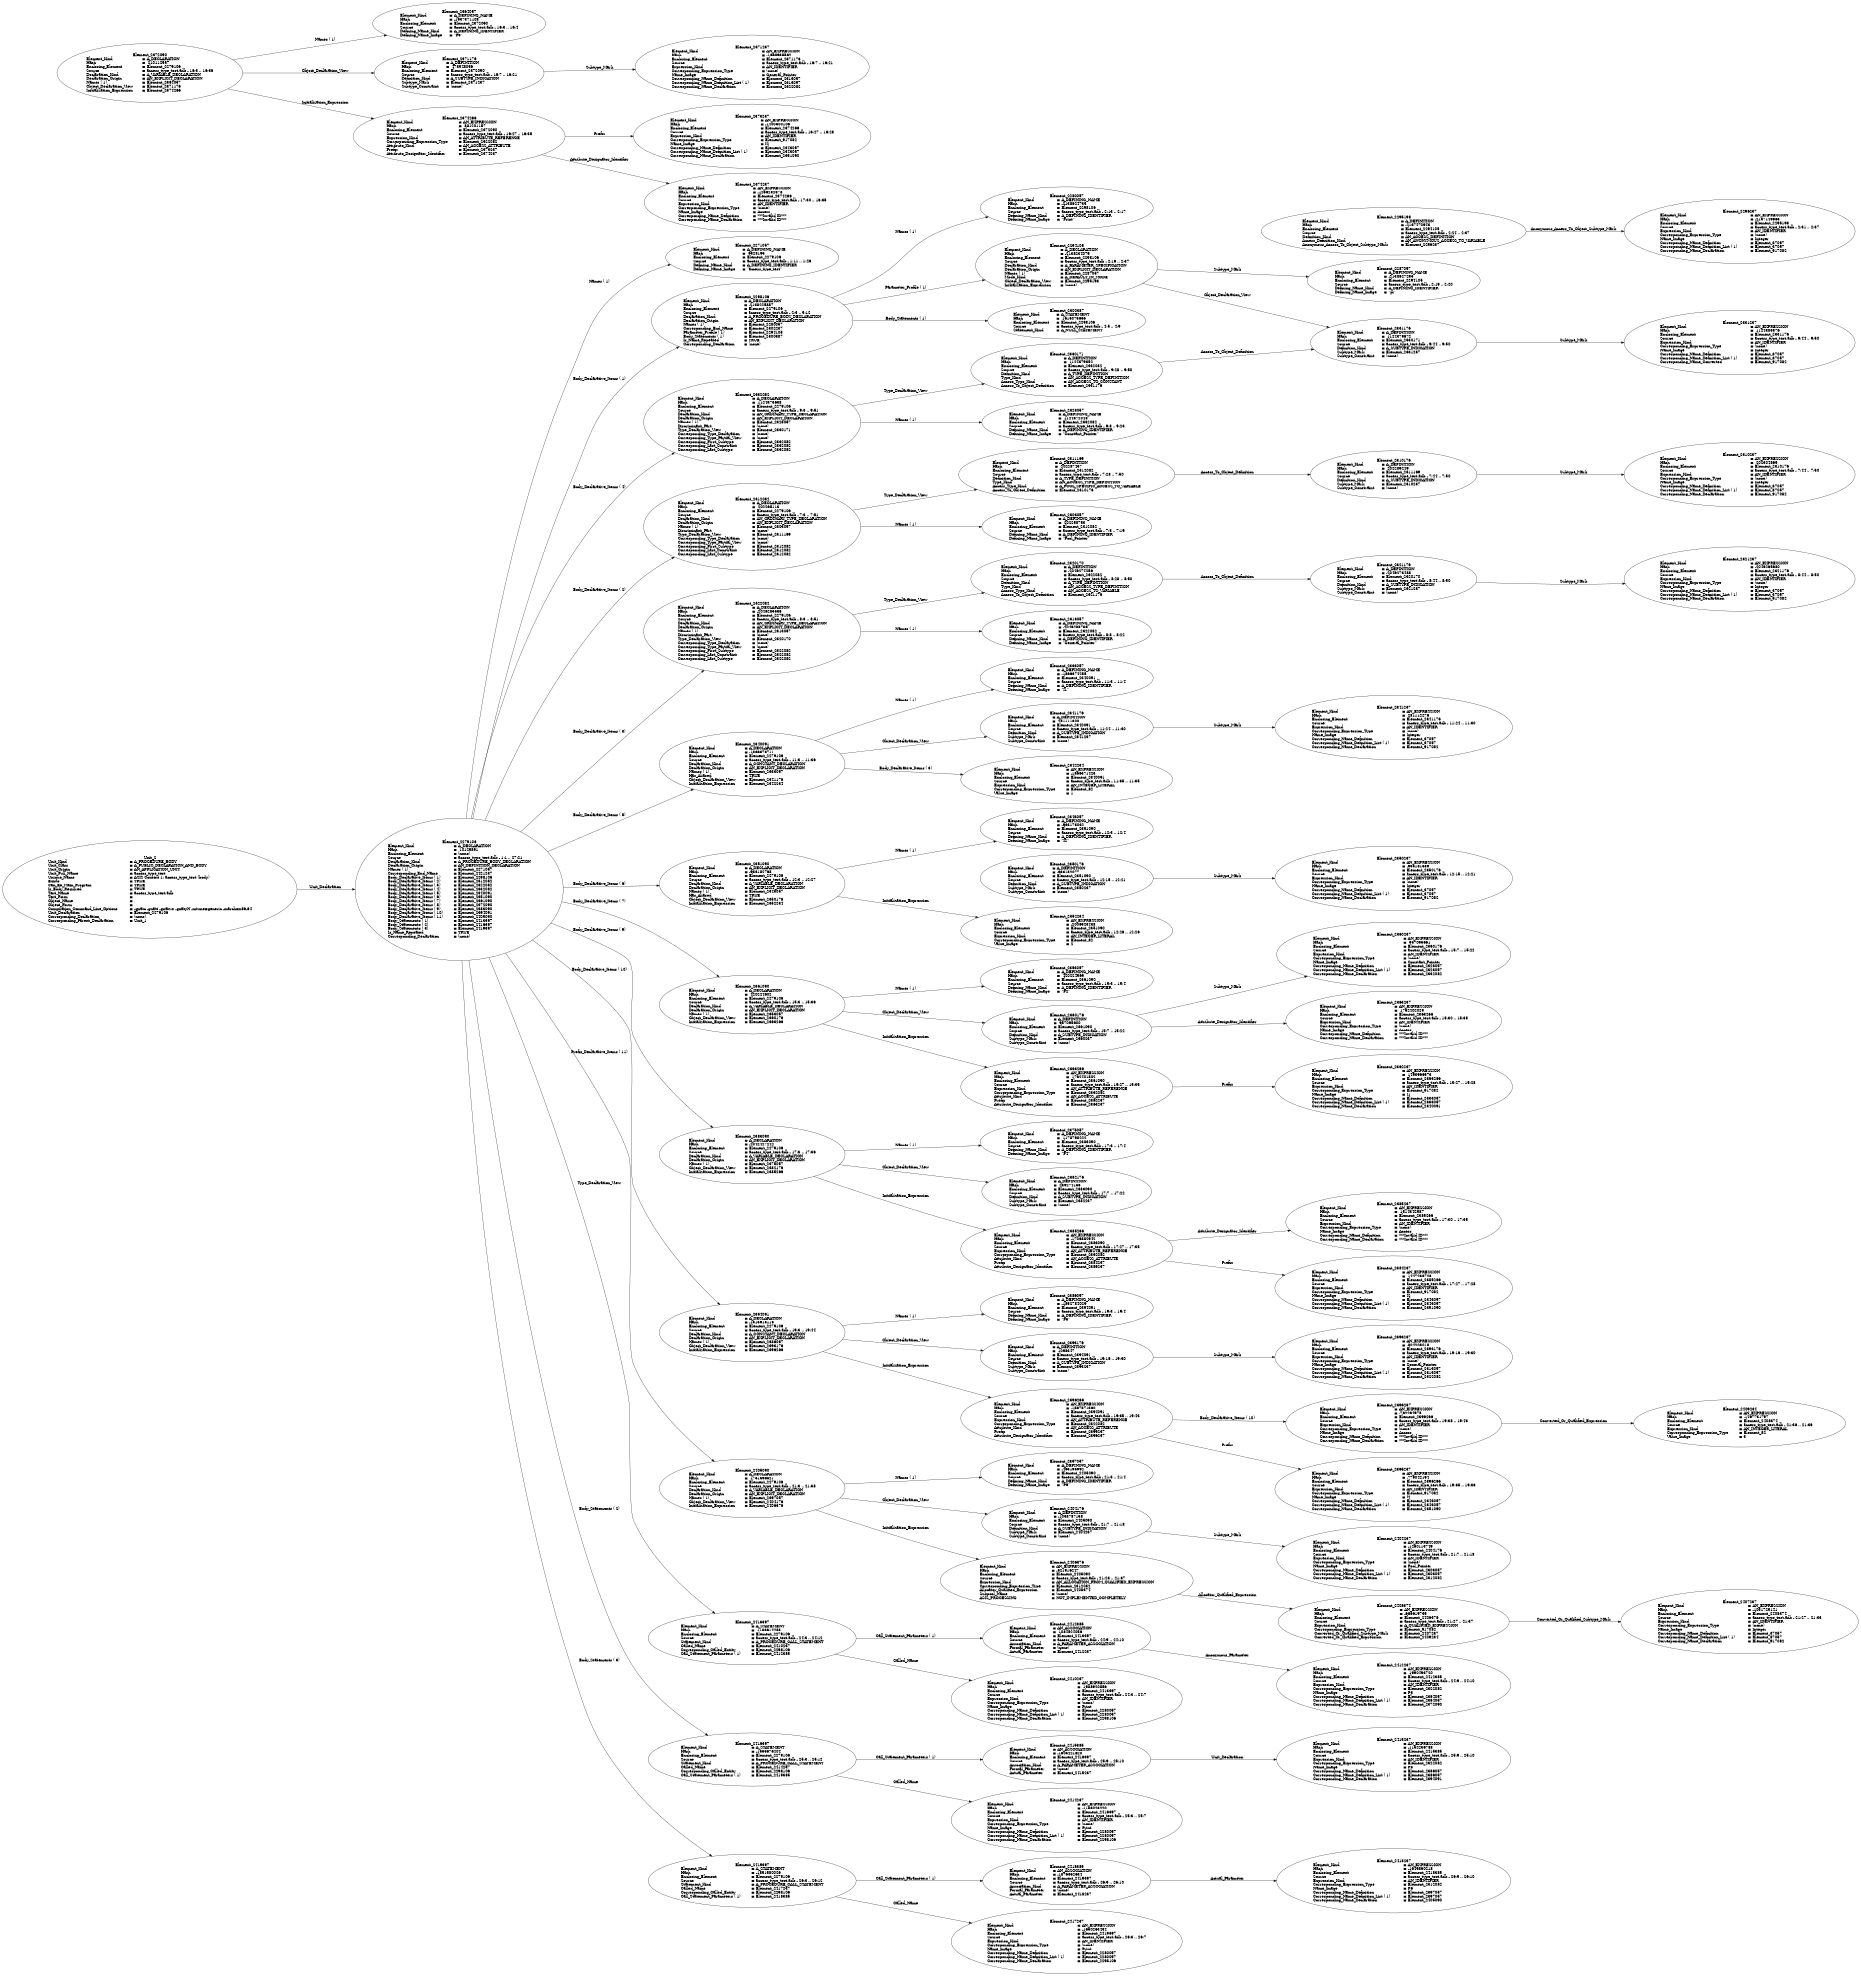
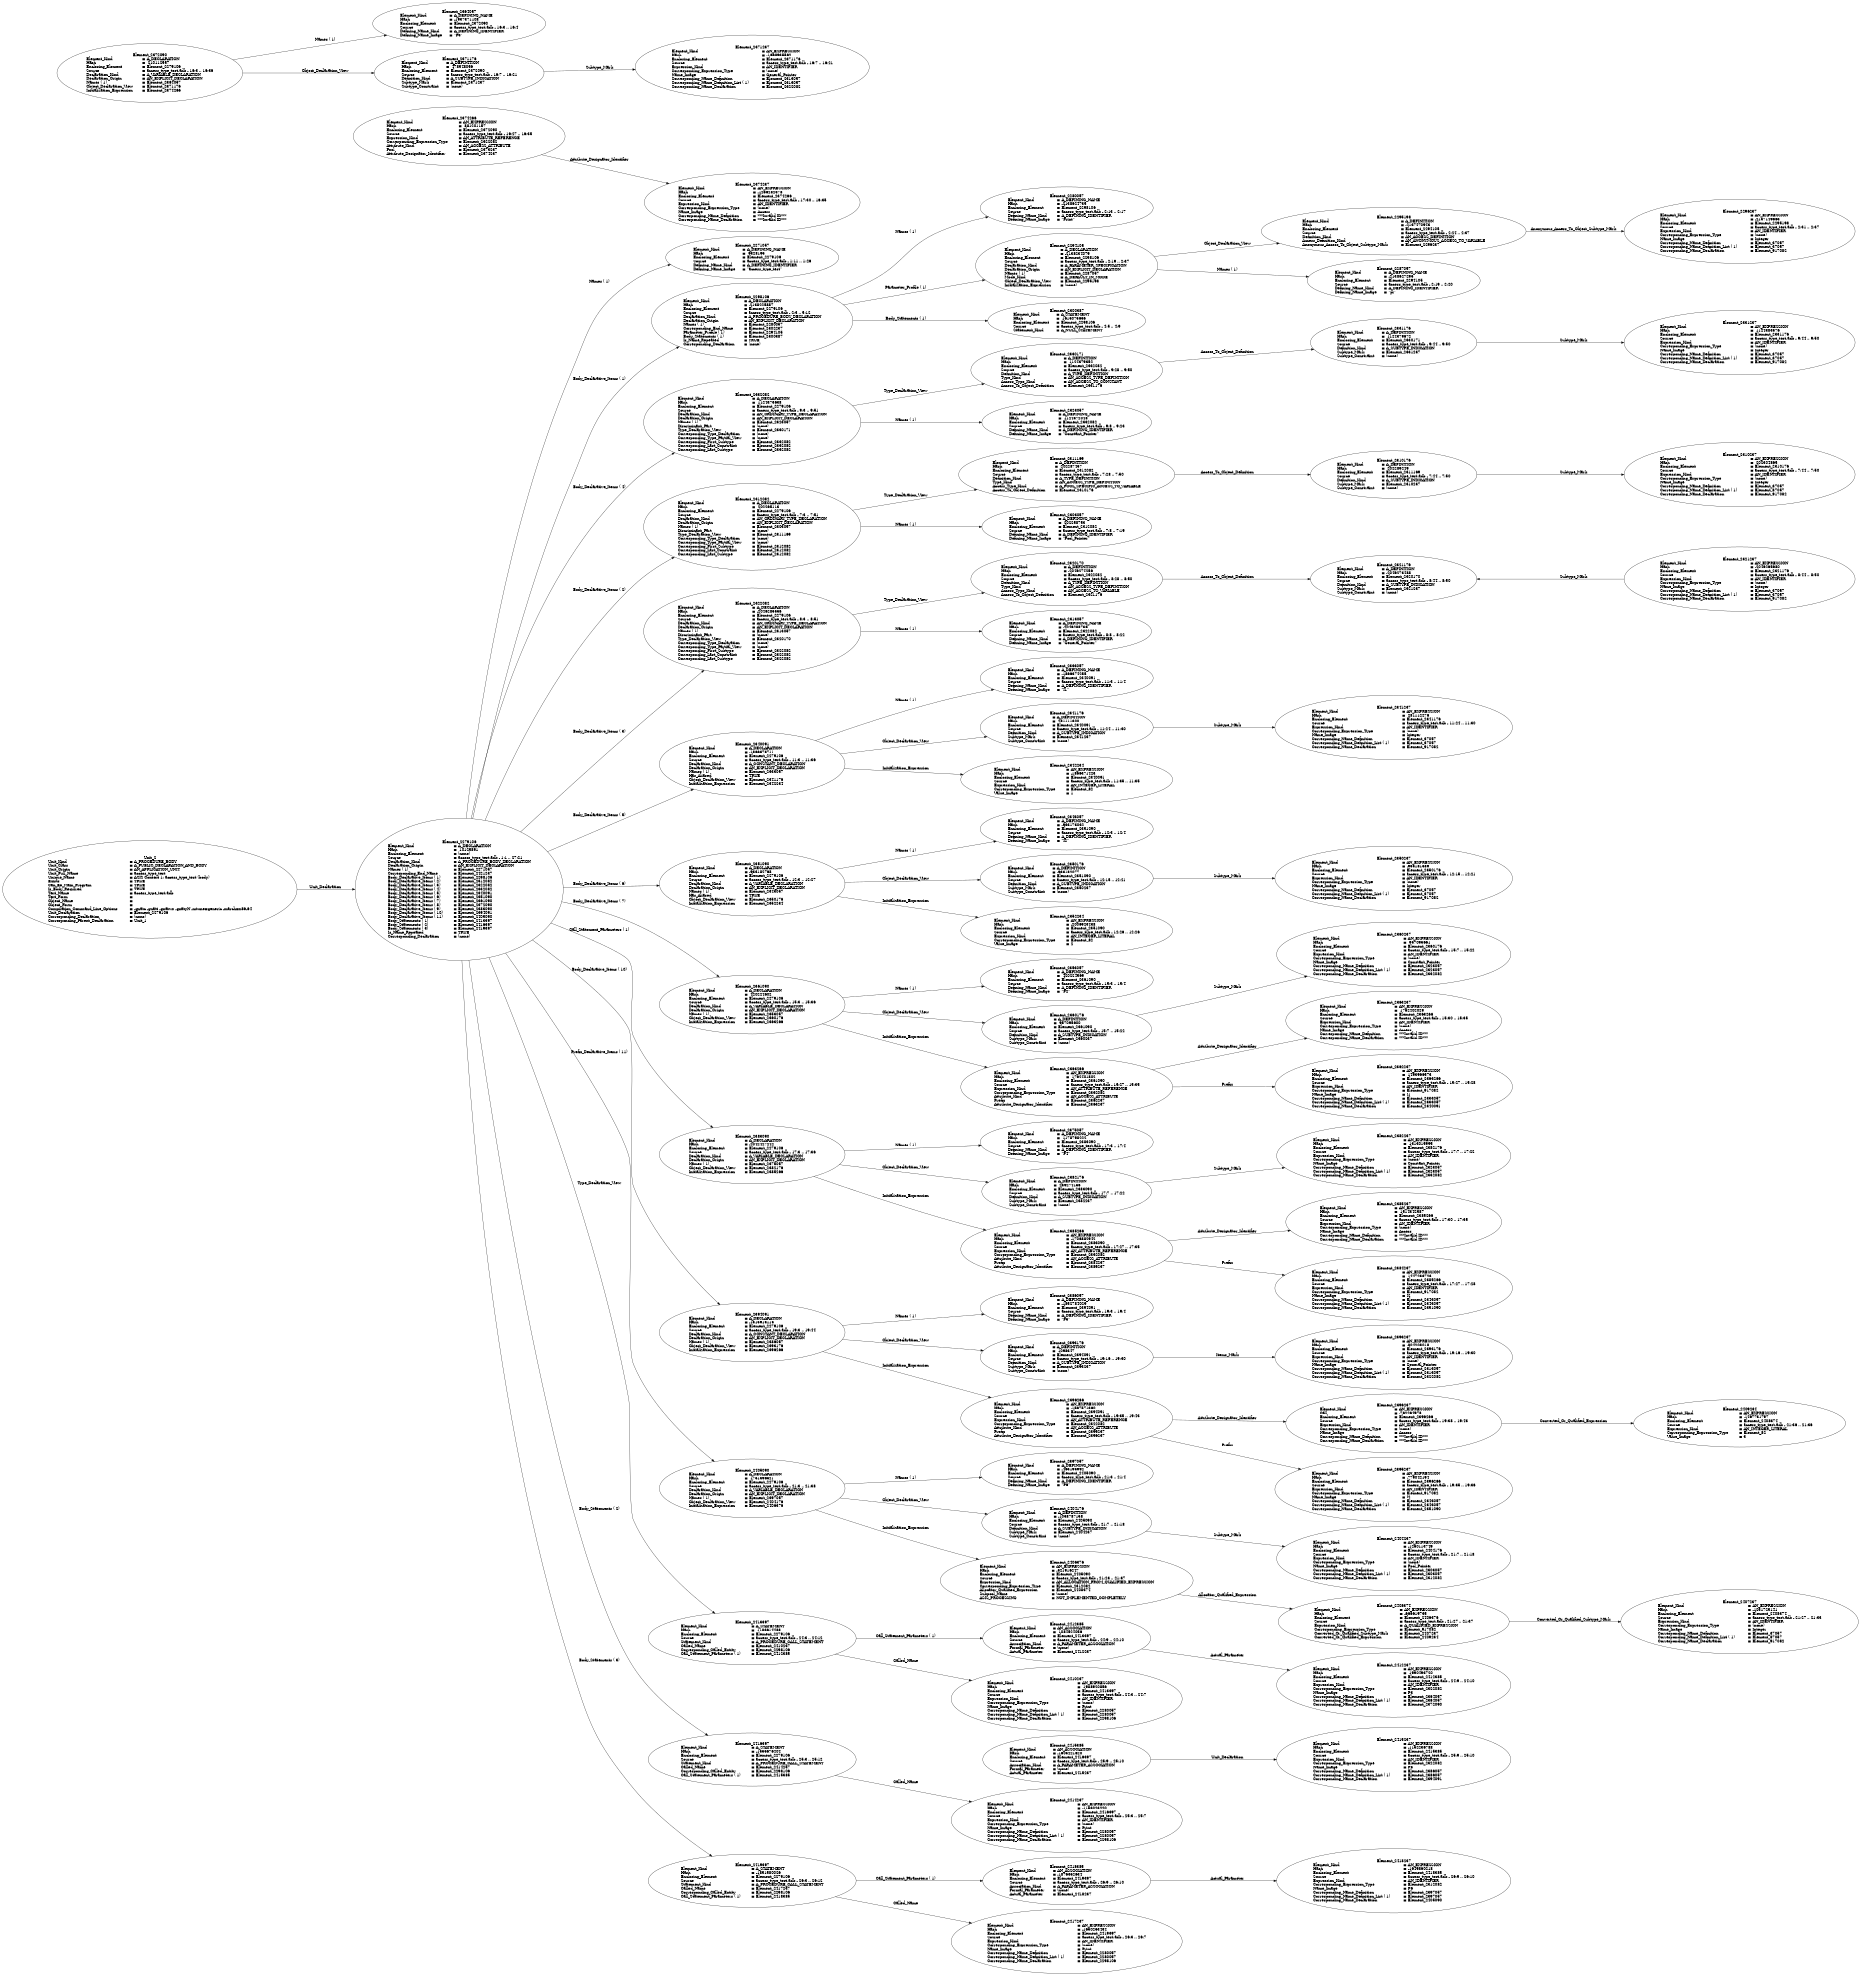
edge "Element_2372090" -> "Element_2374266": removed, label "Initialization_Expression"
node "Element_2373237": removed
node "Element_2374266": text "Prefix" -> "Pool"
edge "Element_2294105" -> "Element_2287057": label "Subtype_Mark" -> "Names ( 1)"
edge "Element_2294105" -> "Element_2331176": now "Element_2294105" -> "Element_2295198"
node "Element_2331237": text "Corresponding_Name_Converted" -> "Corresponding_Name_Declaration"
edge "Element_2321176" -> "Element_2321237": reversed
edge "Element_2340091" -> "Element_2342234": label "Body_Declarative_Items ( 3)" -> "Initialization_Expression"
node "Element_2279106": text "AN_DEFINITION_DECLARATION" -> "AN_EXPLICIT_DECLARATION"
edge "Element_2351090" -> "Element_2350176": added, label "Object_Declaration_View"
edge "Element_2279106" -> "Element_2383090": label "Body_Declarative_Items ( 9)" -> "Call_Statement_Parameters ( 1)"
edge "Element_2360176" -> "Element_2363237": now "Element_2363266" -> "Element_2363237"
node "Element_2382237": added
edge "Element_2393176" -> "Element_2393237": label "Subtype_Mark" -> "Items_Mark"
node "Element_2396237": text "Hash" -> "Call"
edge "Element_2396266" -> "Element_2396237": label "Body_Declarative_Items ( 10)" -> "Attribute_Designator_Identifier"
edge "Element_2412385" -> "Element_2412237": label "Anonymous_Parameter" -> "Actual_Parameter"
edge "Element_2416397" -> "Element_2415385": removed, label "Call_Statement_Parameters ( 1)"
